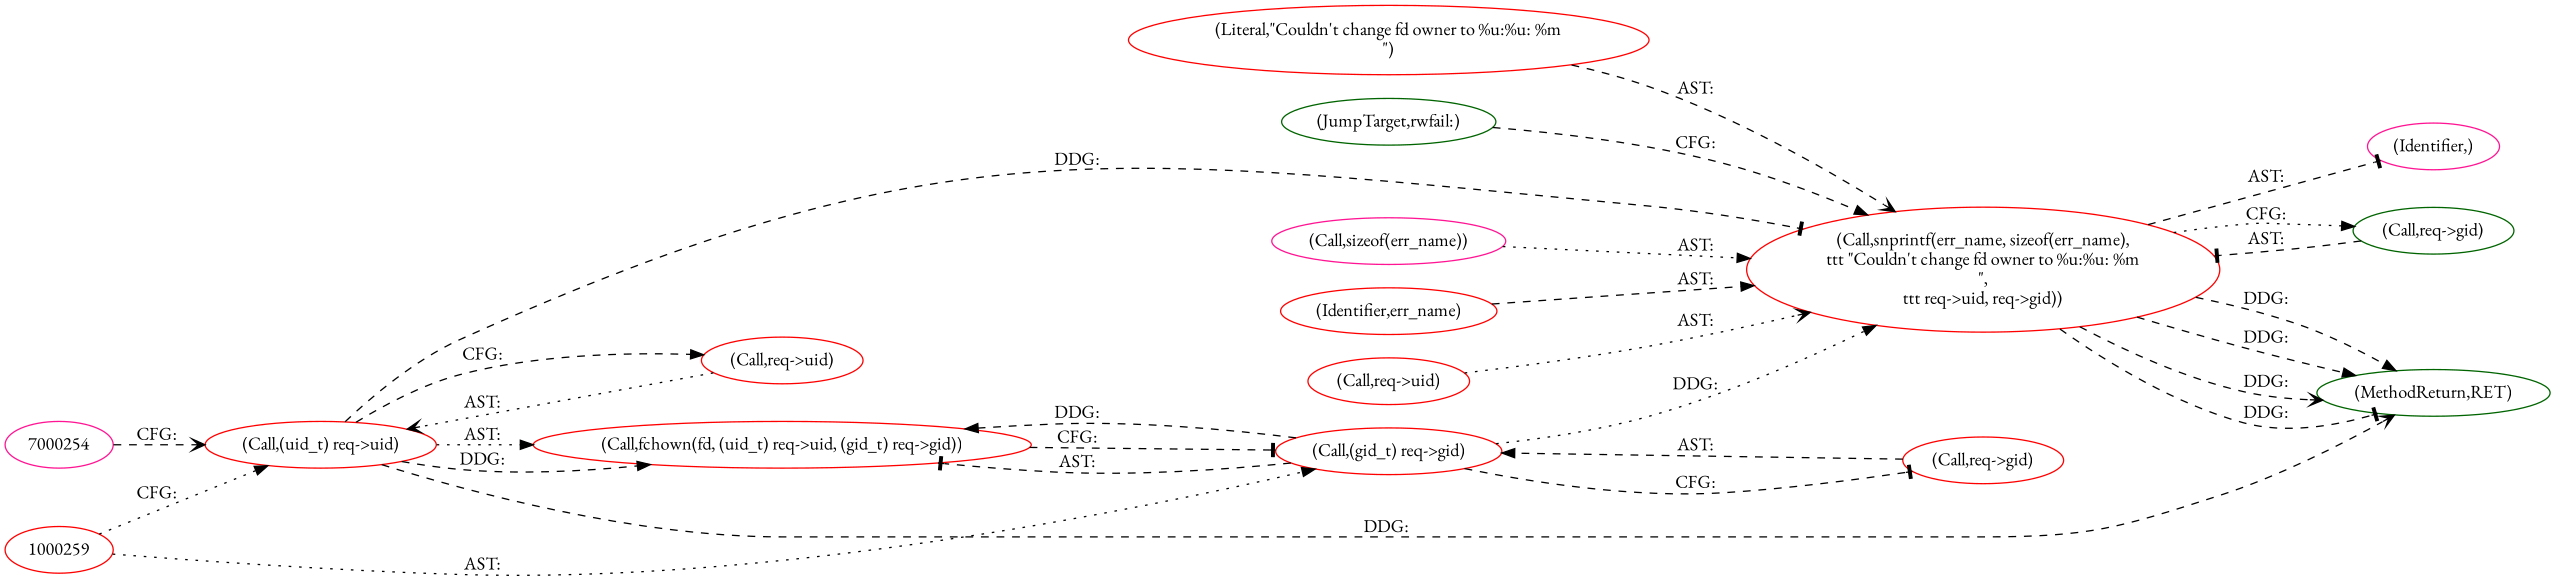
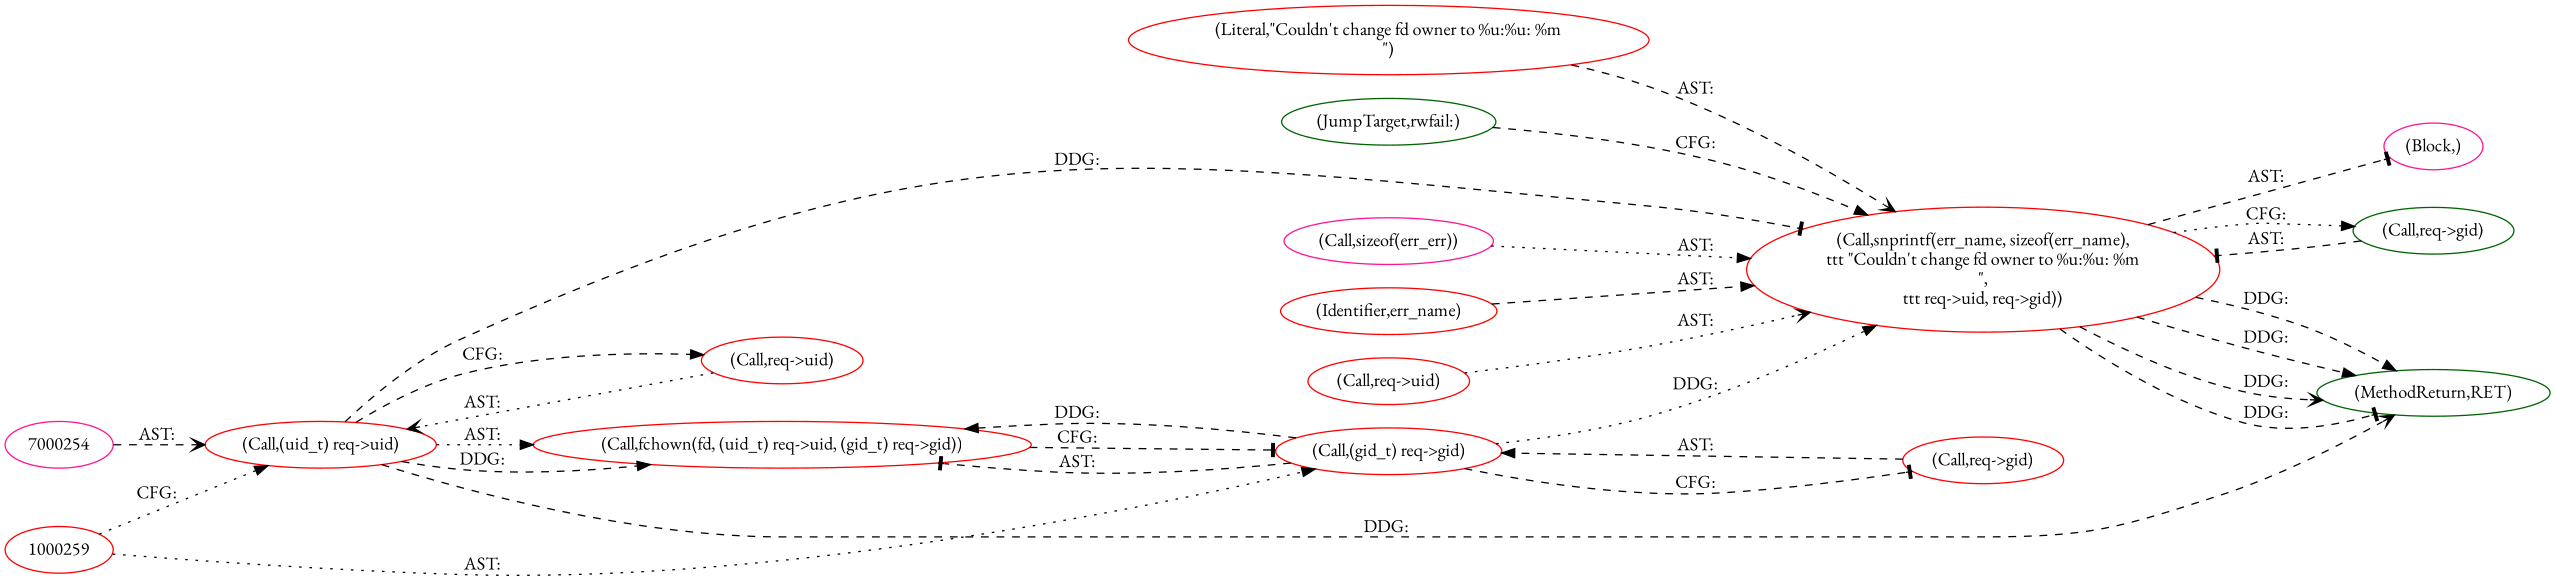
node "(Identifier,)": label "(Identifier,)" -> "(Block,)"
node "(Call,sizeof(err_name))": label "(Call,sizeof(err_name))" -> "(Call,sizeof(err_err))"
edge "7000254" -> "(Call,(uid_t) req->uid)": label "CFG: " -> "AST: "
